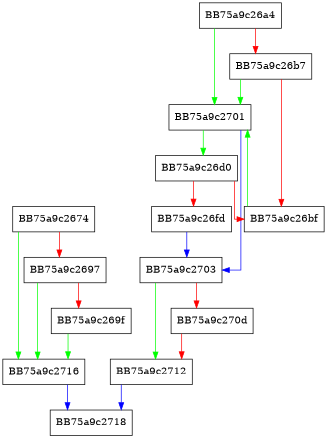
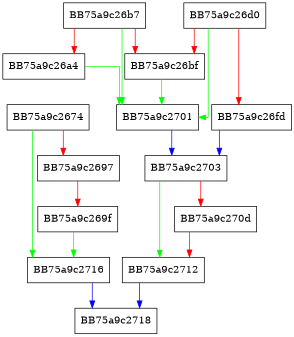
edge "BB75a9c26a4" -> "BB75a9c26b7": reversed
edge "BB75a9c2701" -> "BB75a9c26d0": reversed
edge "BB75a9c2697" -> "BB75a9c2716": removed
